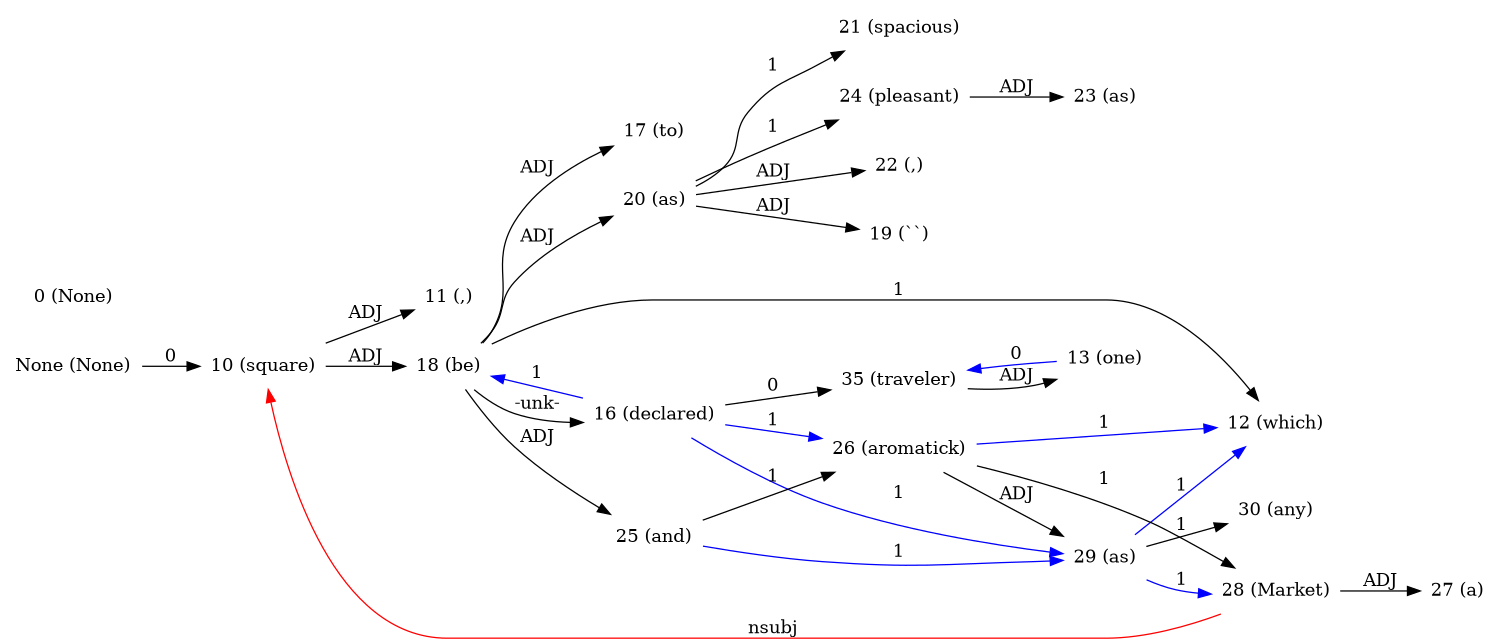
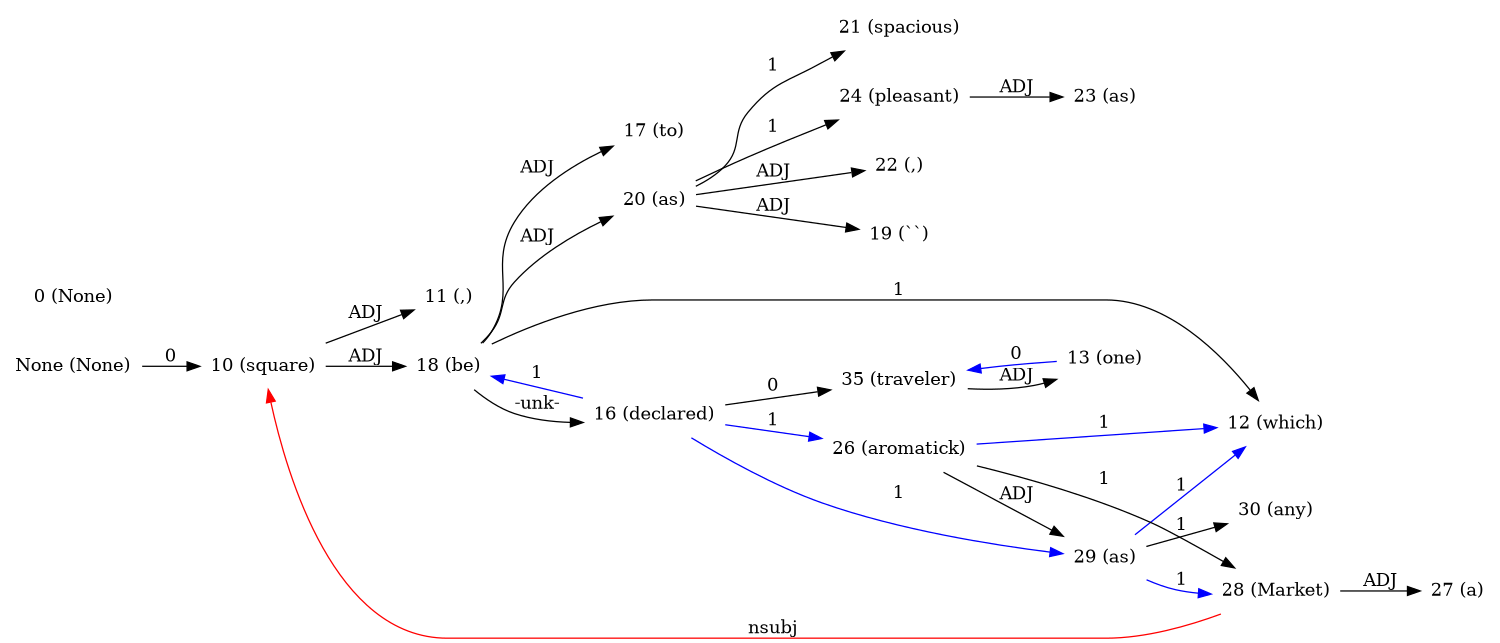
node "25 (and)": removed
